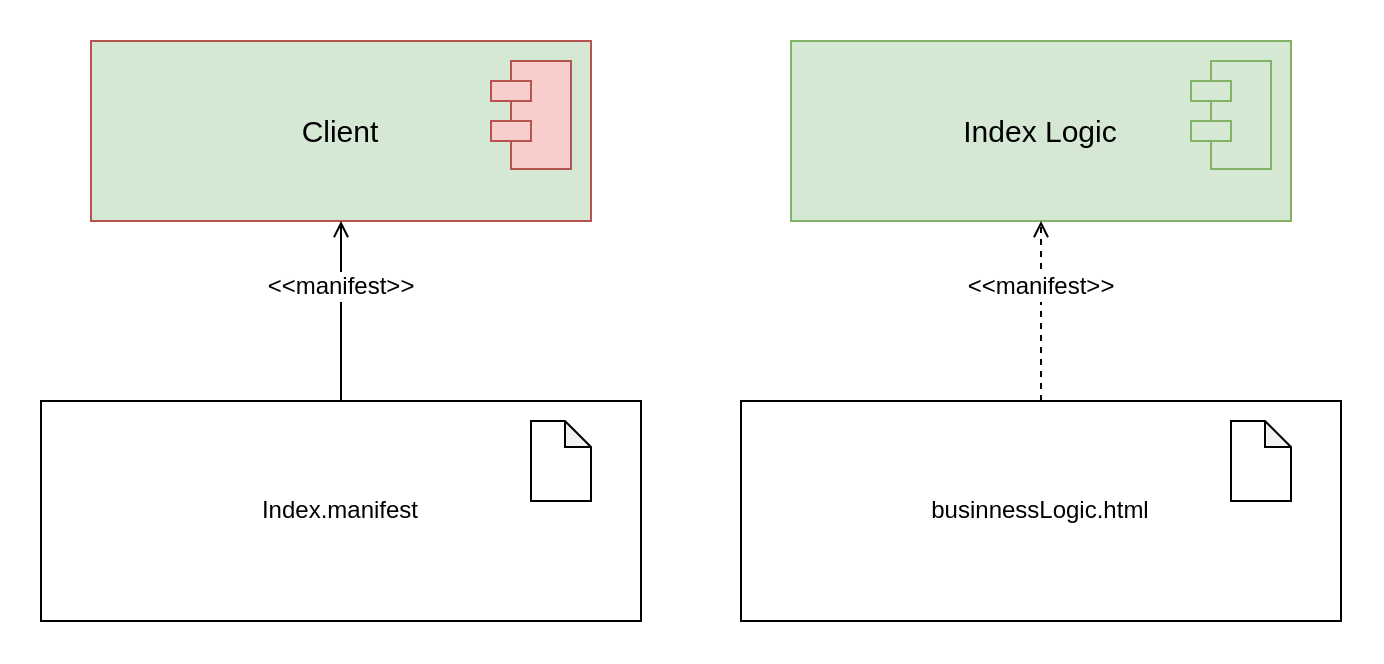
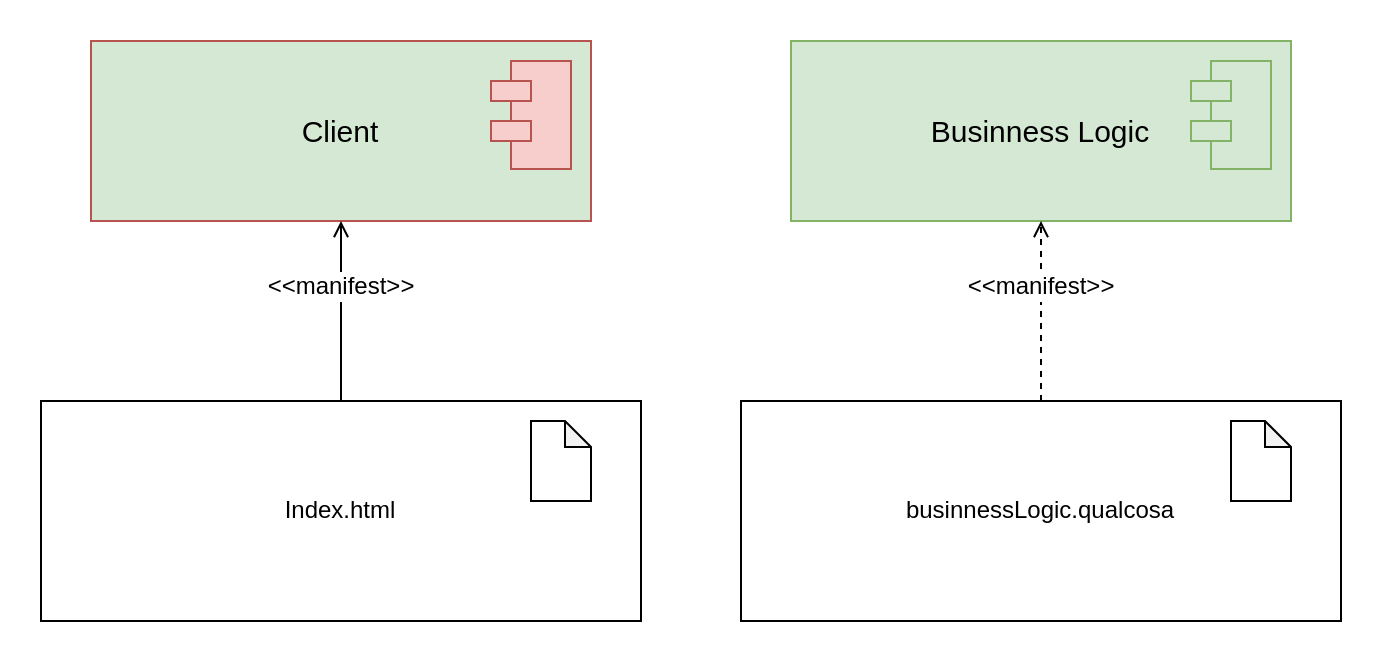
node "Index Logic": label "Index Logic" -> "Businness Logic"
node "Index.manifest": label "Index.manifest" -> "Index.html"
node "businnessLogic.html": label "businnessLogic.html" -> "businnessLogic.qualcosa"
